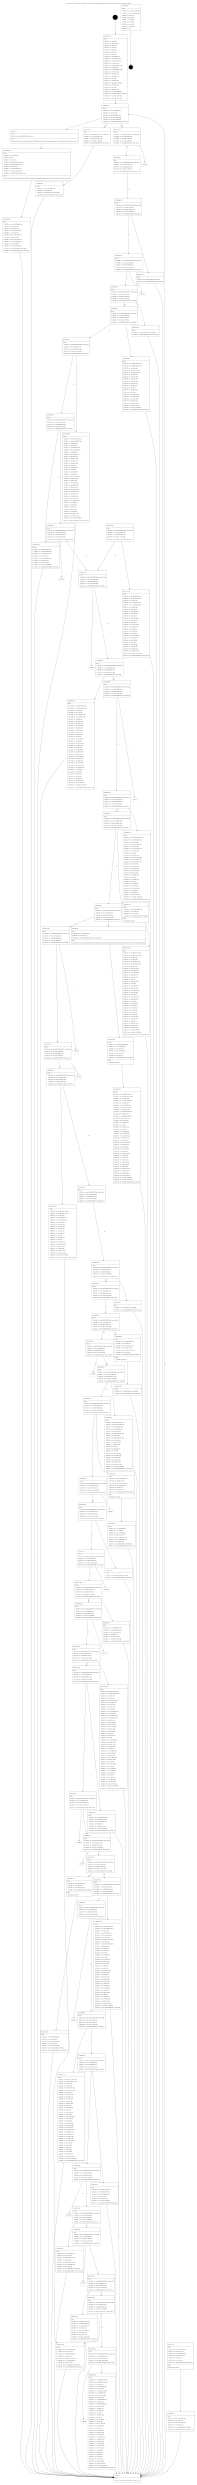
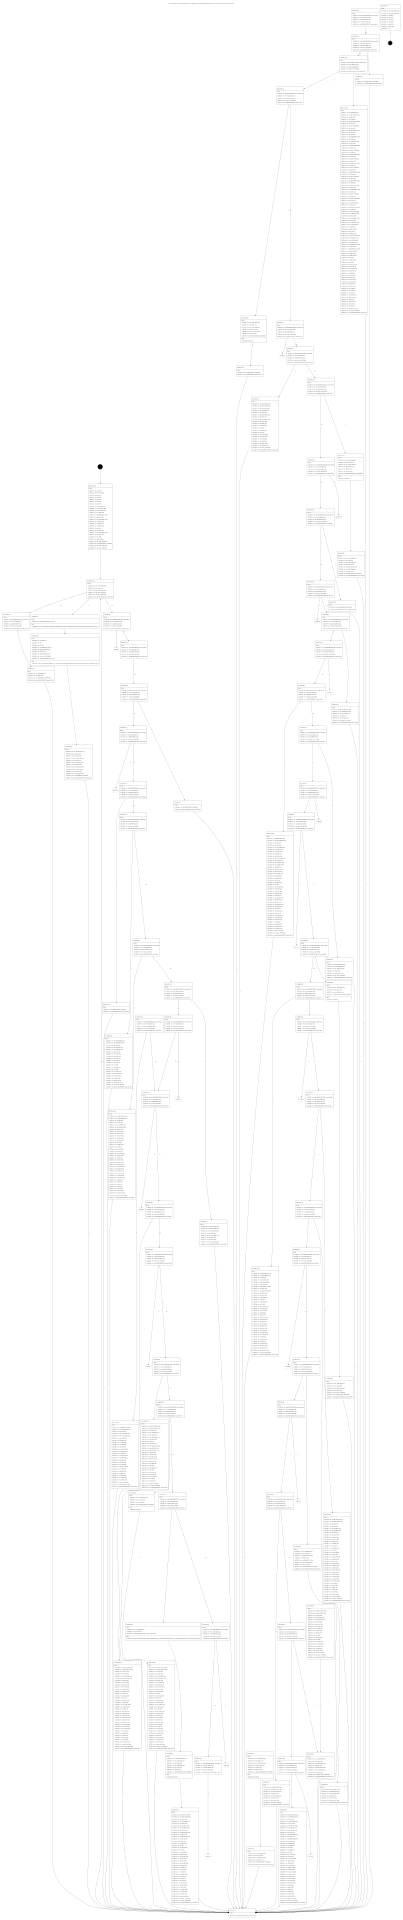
node "0x4019cc [356]": added
node "0x401648 [28]": removed
